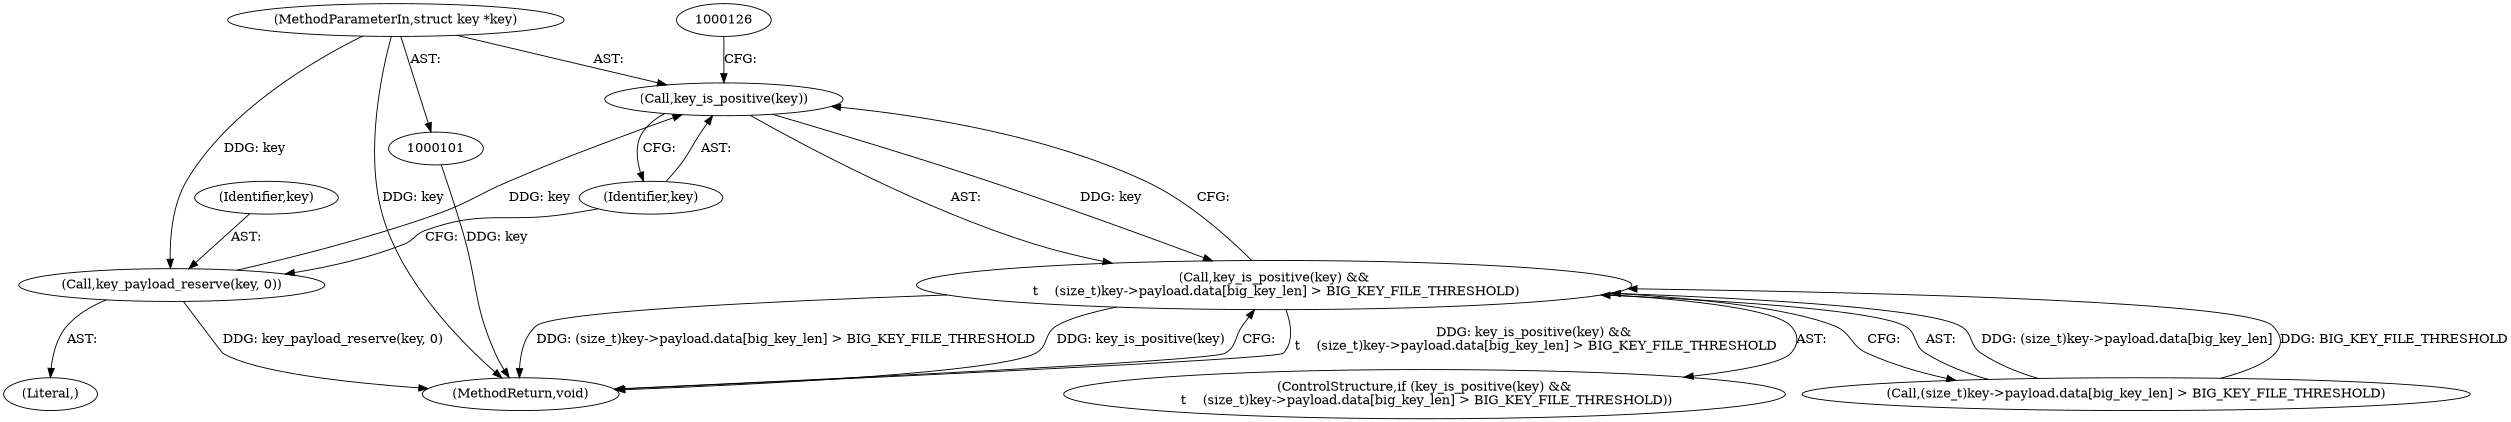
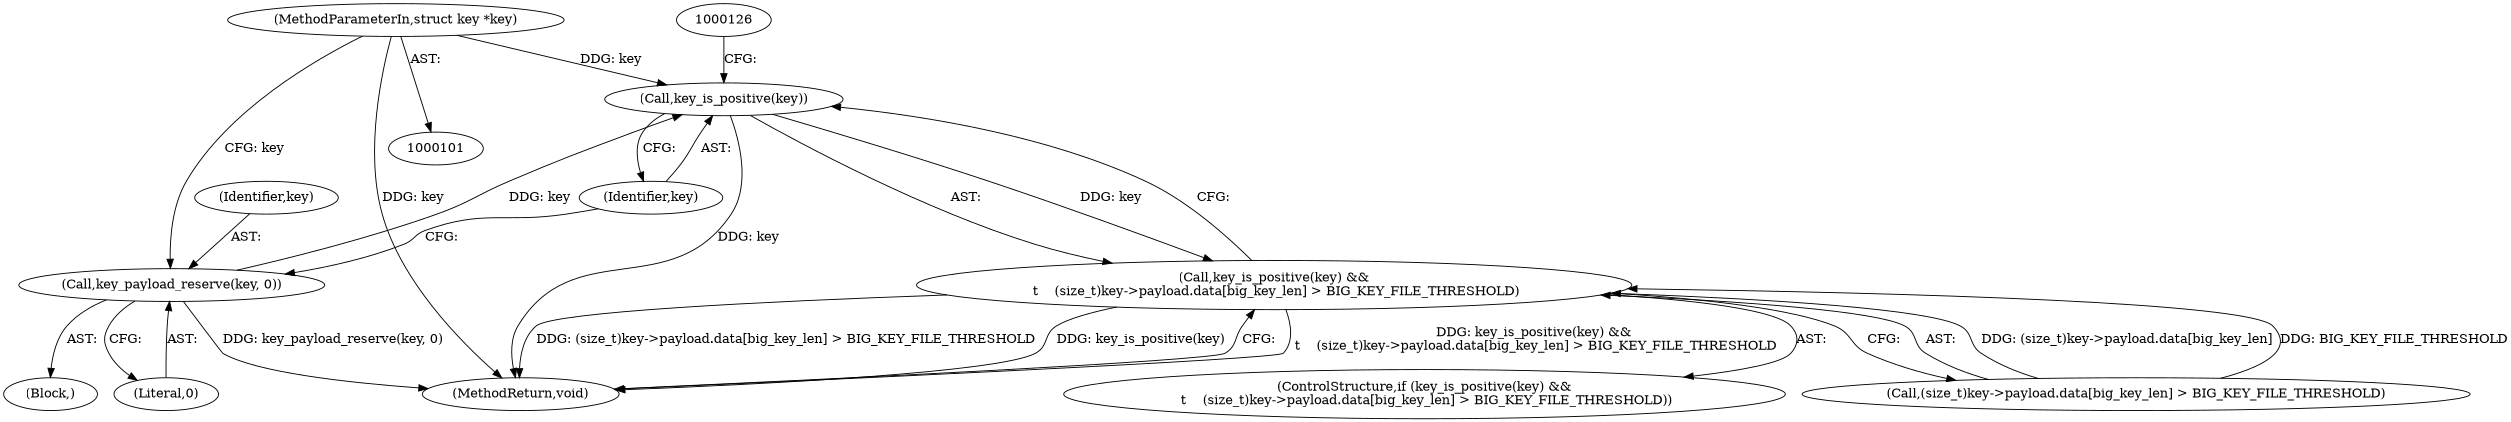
edge "(MethodParameterIn,struct key *key)" -> "(Call,key_is_positive(key))": label "AST: " -> "DDG: key"
edge "(MethodParameterIn,struct key *key)" -> "(Call,key_payload_reserve(key, 0))": label "DDG: key" -> "CFG: key"
edge "1000101" -> "(MethodReturn,void)": now "(Call,key_is_positive(key))" -> "(MethodReturn,void)"
node "(Literal,)": label "(Literal,)" -> "(Block,)"
node "(Literal,0)": added
